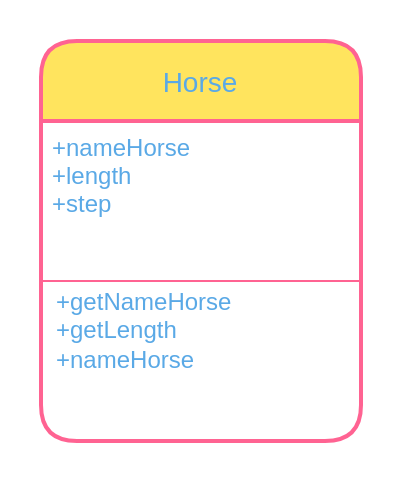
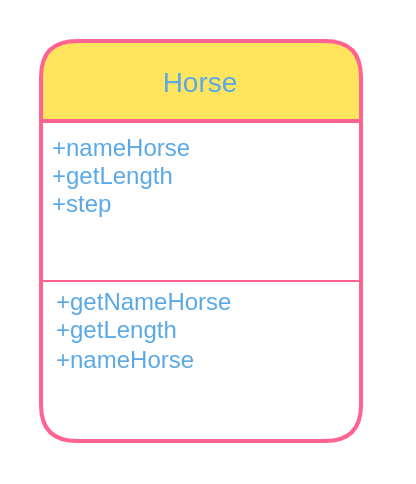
node "+nameHorse +length +step": label "+nameHorse +length +step" -> "+nameHorse +getLength +step"
